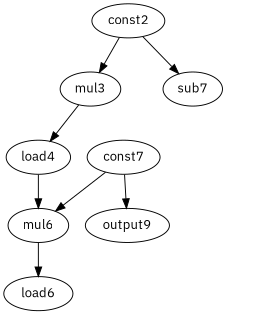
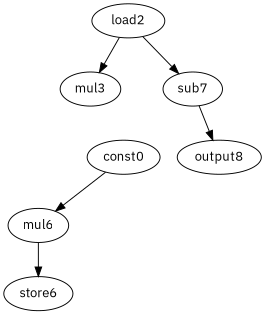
node "const2": label "const2" -> "load2"
node "load4": removed
node "const7": label "const7" -> "const0"
node "output8": added
node "output9": removed
node "load6": label "load6" -> "store6"
